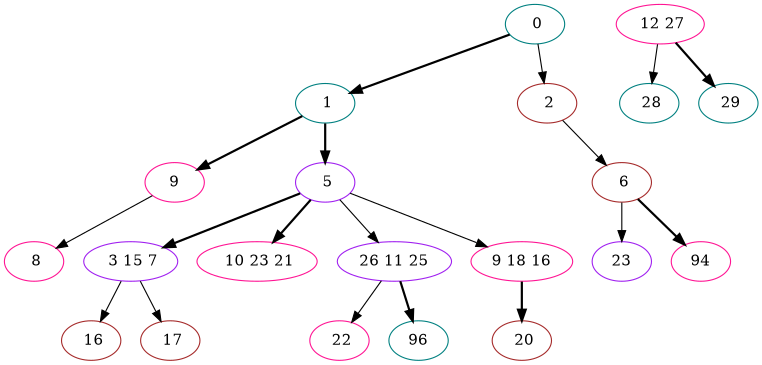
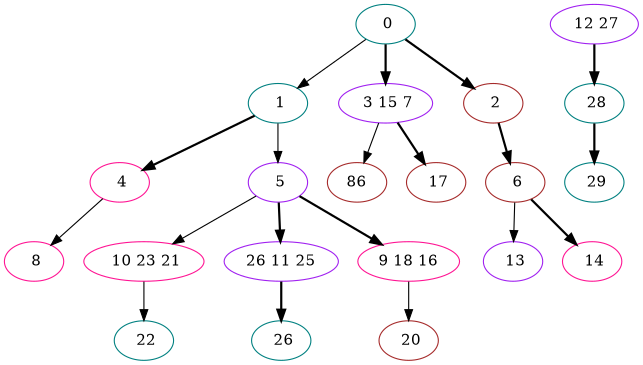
node "12 27": color deeppink -> purple
edge "0" -> "2": style solid -> bold
edge "12 27" -> "28": style solid -> bold
edge "12 27" -> "29": now "28" -> "29"
edge "0" -> "1": style bold -> solid
edge "1" -> "5": style bold -> solid
edge "2" -> "6": style solid -> bold
node "9": label "9" -> "4"
edge "5" -> "10 23 21": style bold -> solid
edge "5" -> "26 11 25": style solid -> bold
edge "5" -> "3 15 7": now "0" -> "3 15 7"
edge "5" -> "9 18 16": style solid -> bold
node "23": label "23" -> "13"
node "94": label "94" -> "14"
edge "3 15 7" -> "17": style solid -> bold
edge "9 18 16" -> "20": style bold -> solid
edge "26 11 25" -> "22": now "10 23 21" -> "22"
node "16": label "16" -> "86"
node "22": color deeppink -> teal
node "96": label "96" -> "26"
